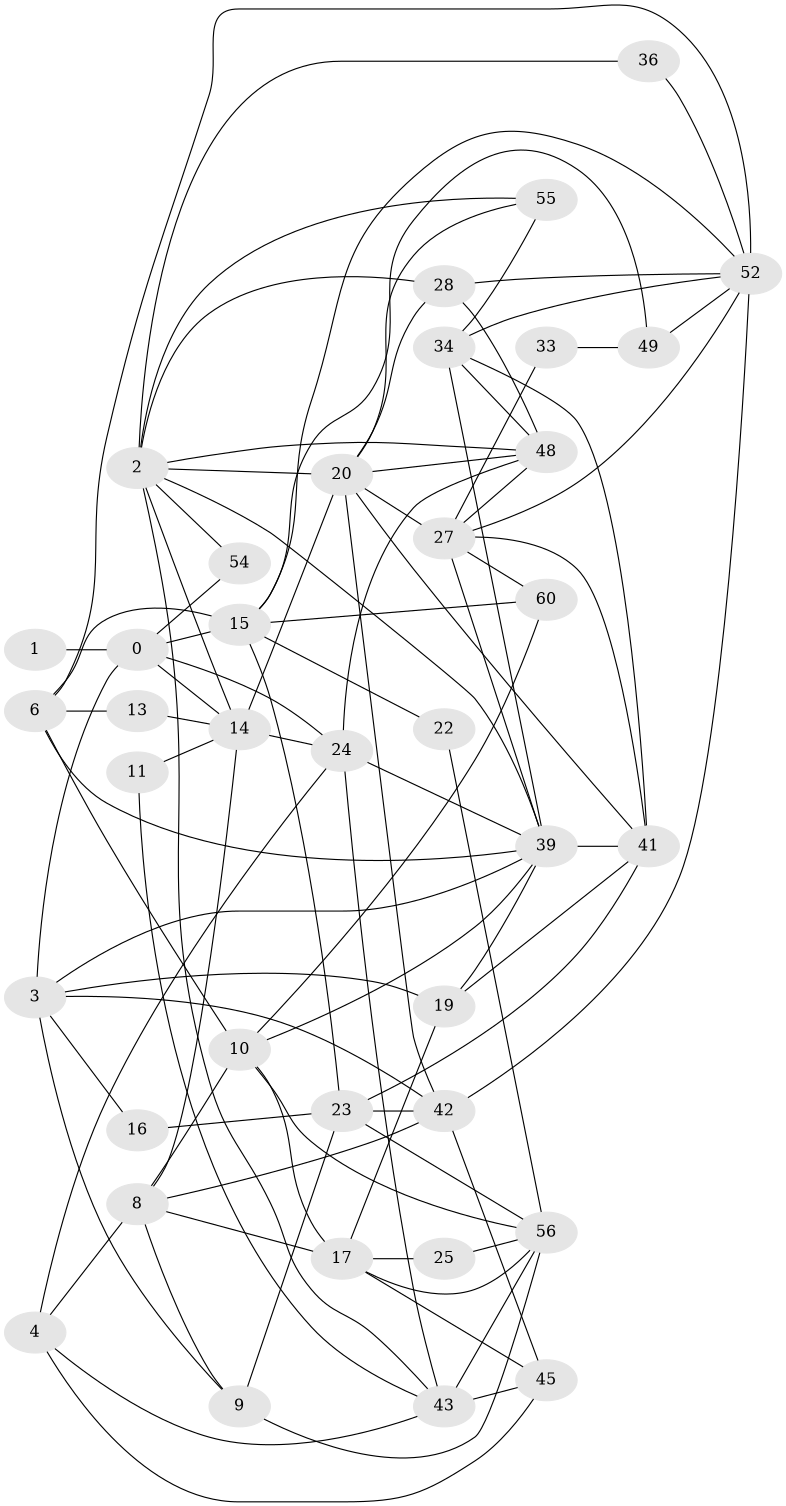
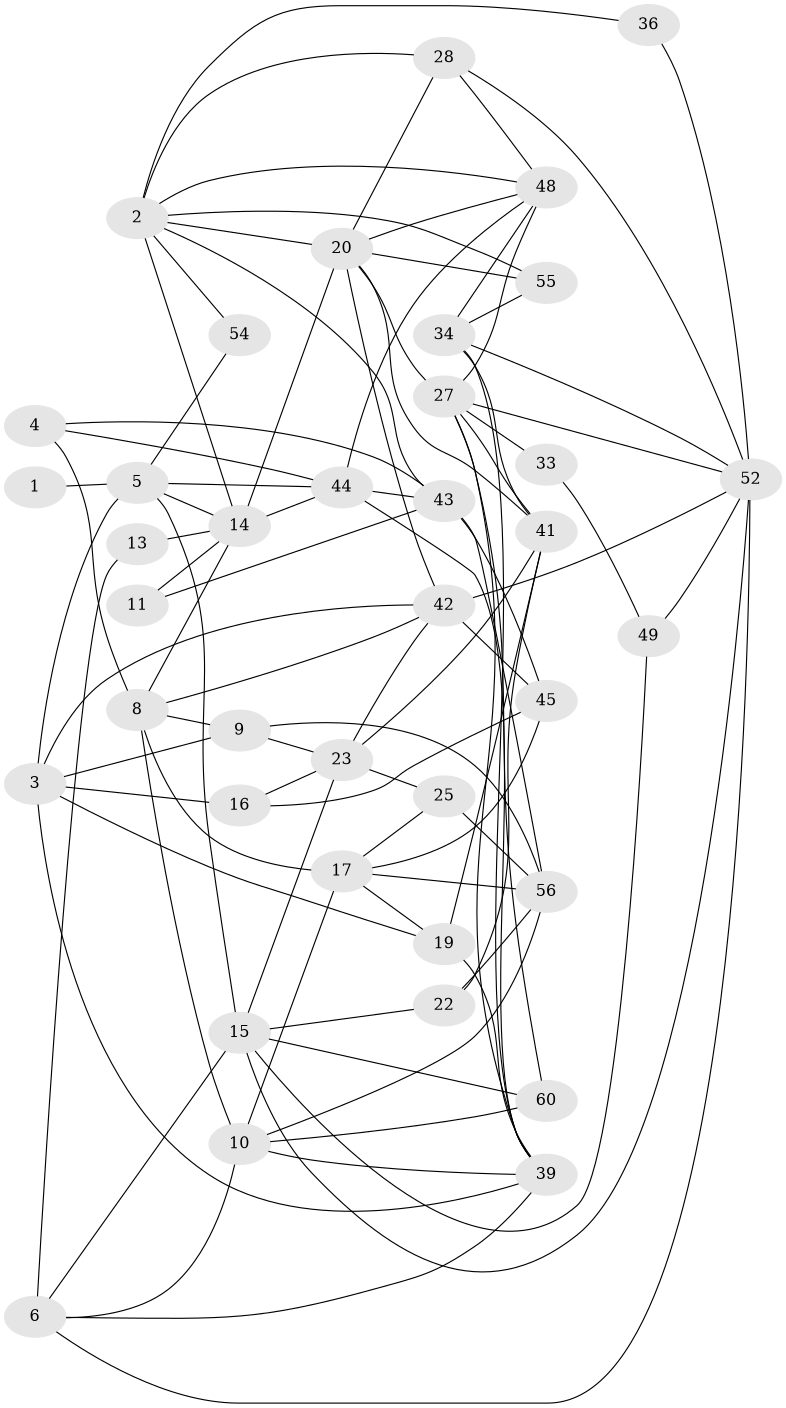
edge "2" -- "39": removed
node "0": label "0" -> "5"
node "24": label "24" -> "44"
edge "39" -- "41": now "22" -- "41"
edge "23" -- "56": now "23" -- "25"
edge "4" -- "45": now "16" -- "45"
